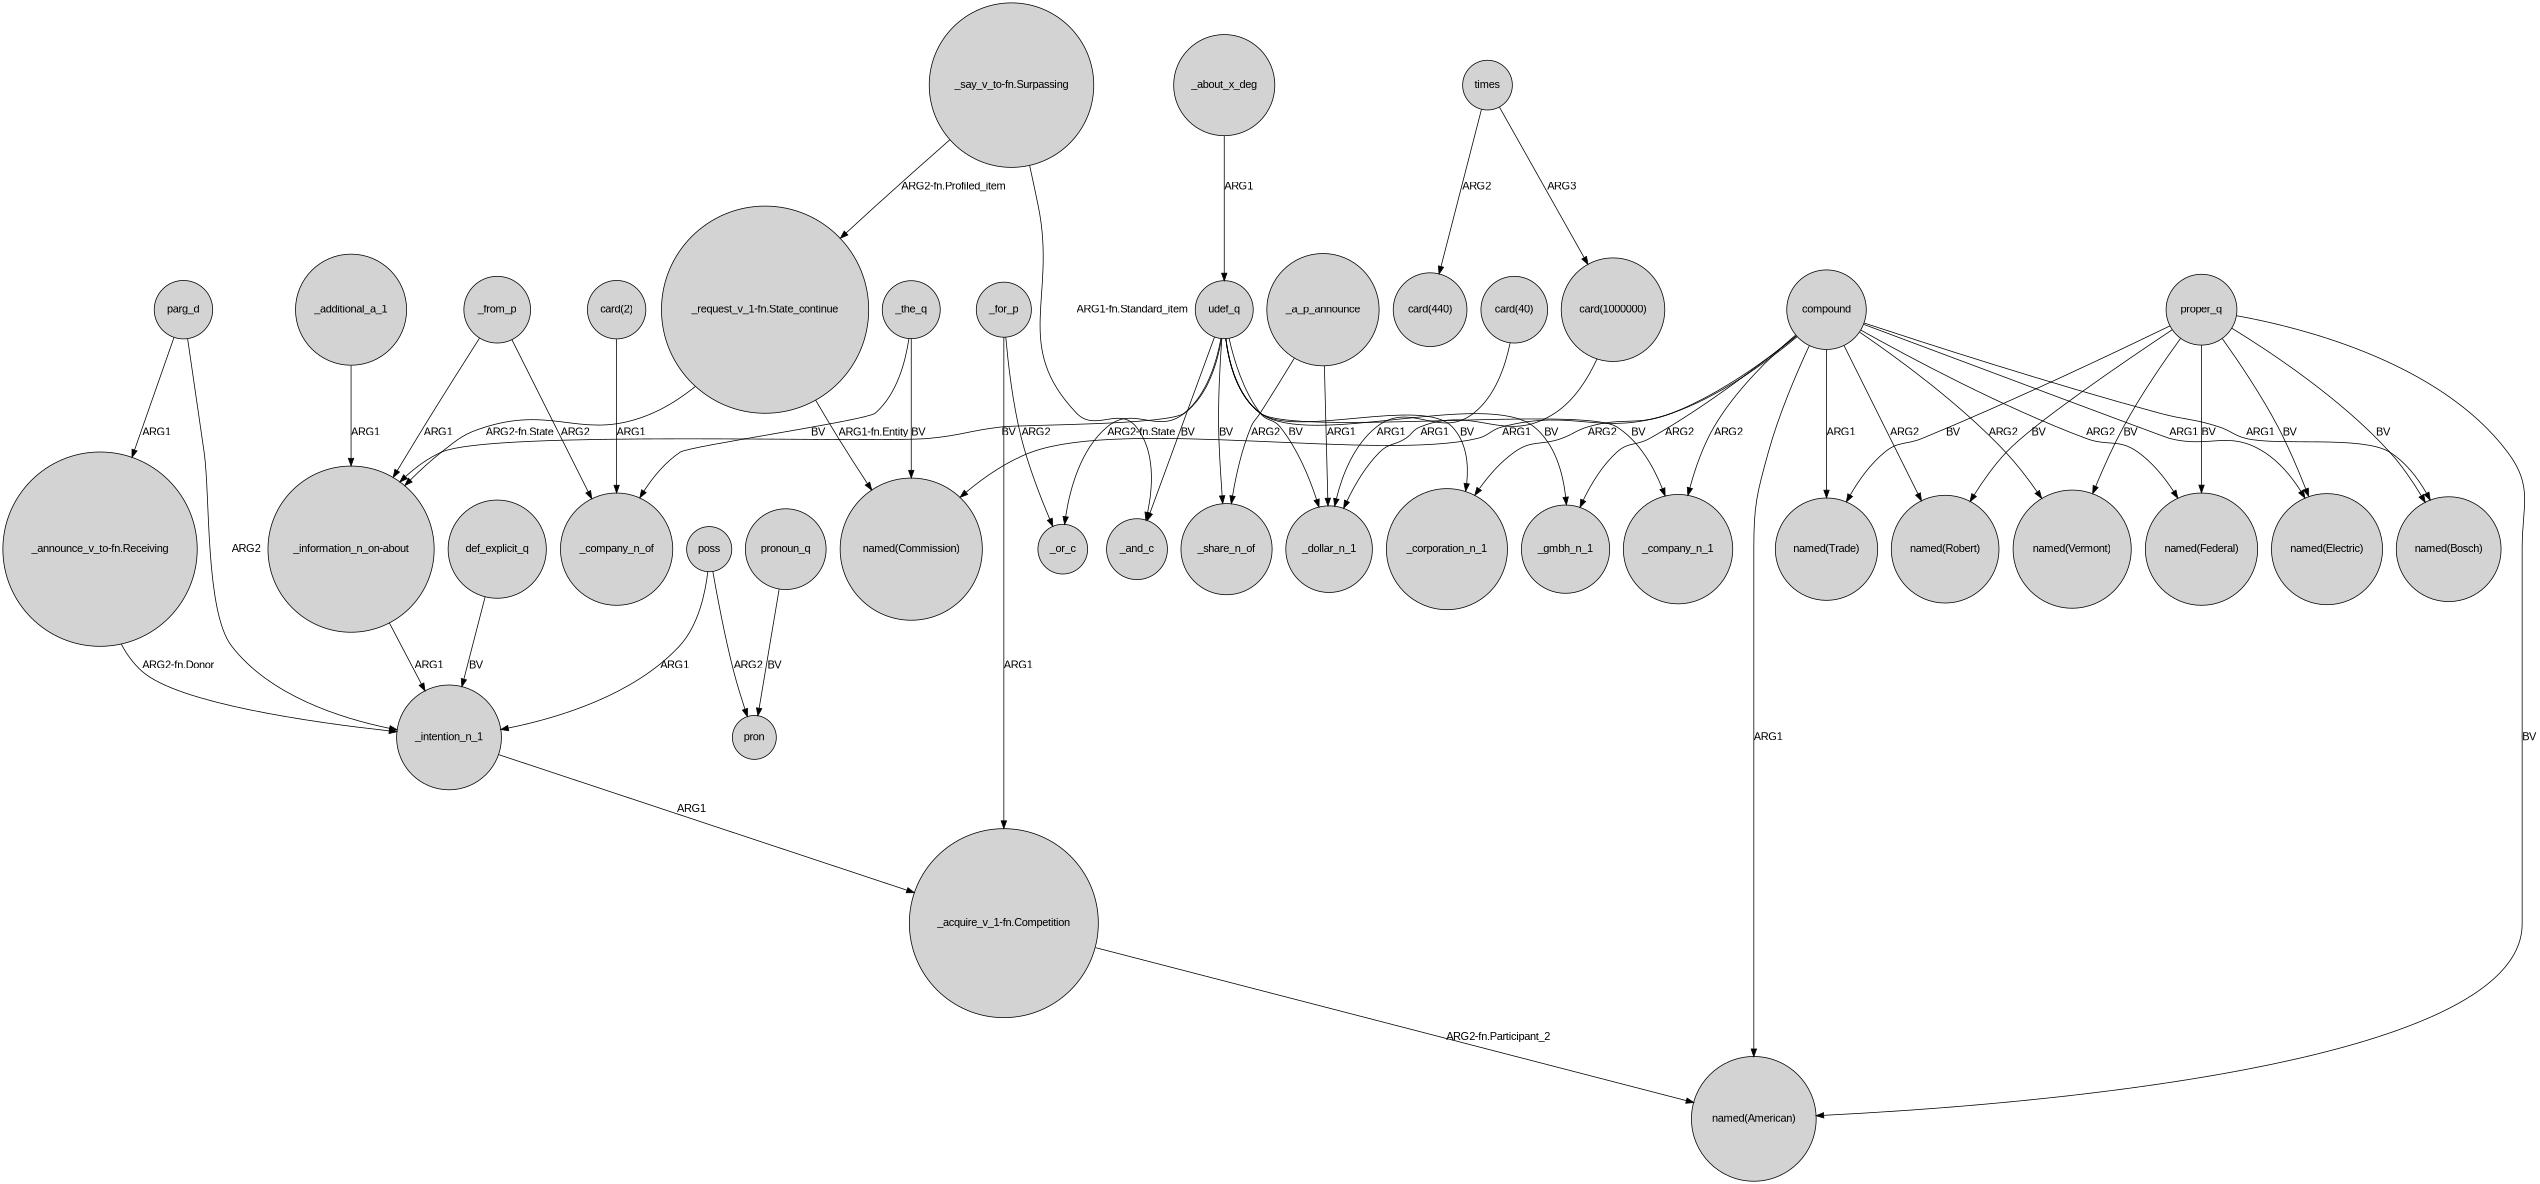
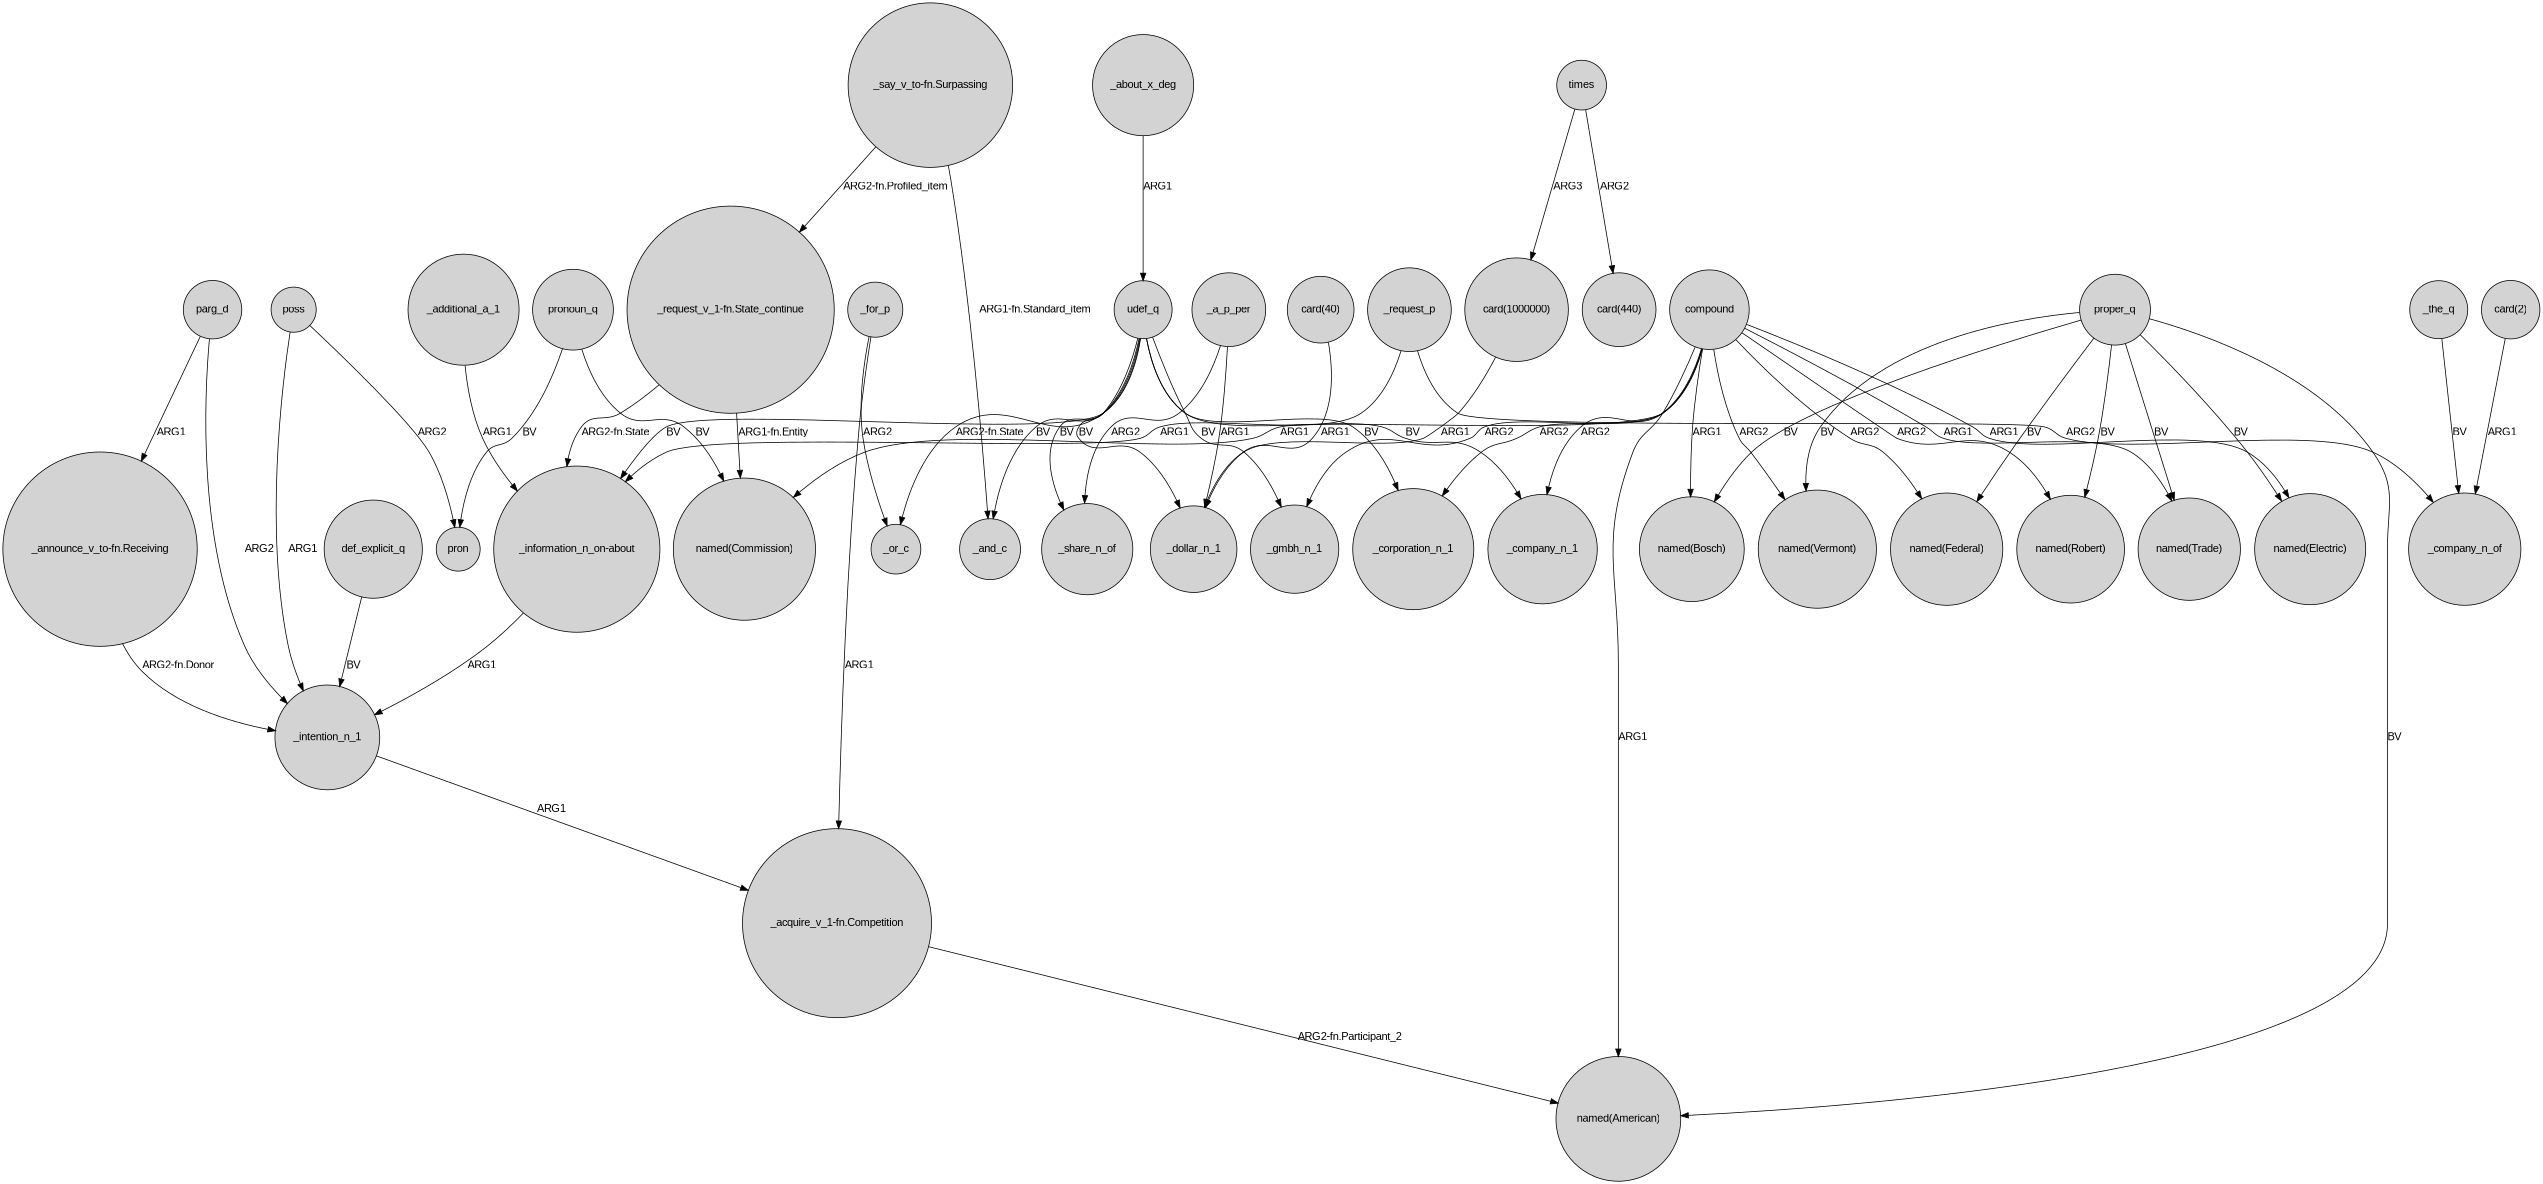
node "_from_p": label "_from_p" -> "_request_p"
node "_a_p_announce": label "_a_p_announce" -> "_a_p_per"
edge "_the_q" -> "named(Commission)": now "pronoun_q" -> "named(Commission)"
